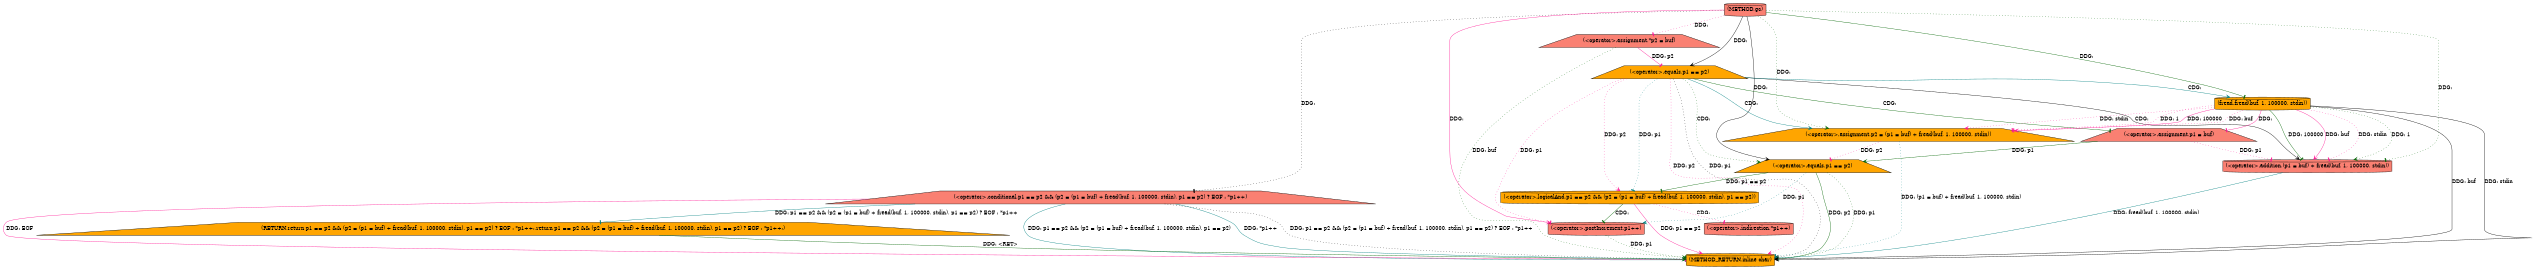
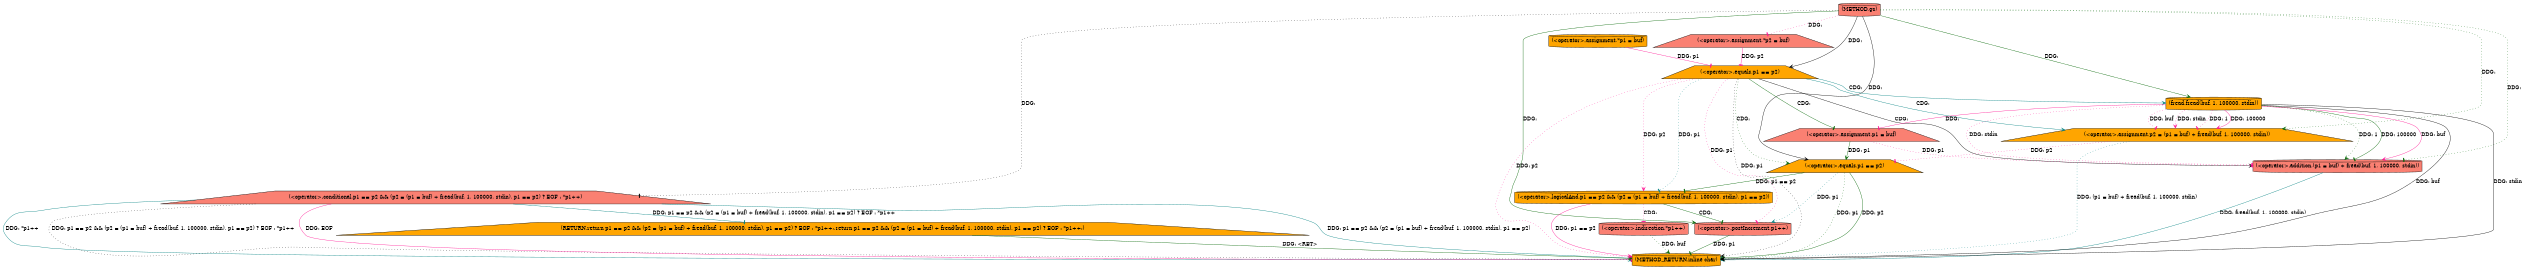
edge "(METHOD,gc)" -> "(<operator>.postIncrement,p1++)": color deeppink -> darkgreen
node "(<operator>.assignment,*p1 = buf)": added
edge "(METHOD,gc)" -> "(fread,fread(buf, 1, 100000, stdin))": arrowhead tee -> vee
edge "(<operator>.assignment,*p2 = buf)" -> "(METHOD_RETURN,inline char)": now "(<operator>.indirection,*p1++)" -> "(METHOD_RETURN,inline char)"
edge "(<operator>.postIncrement,p1++)" -> "(METHOD_RETURN,inline char)": style dotted -> solid
